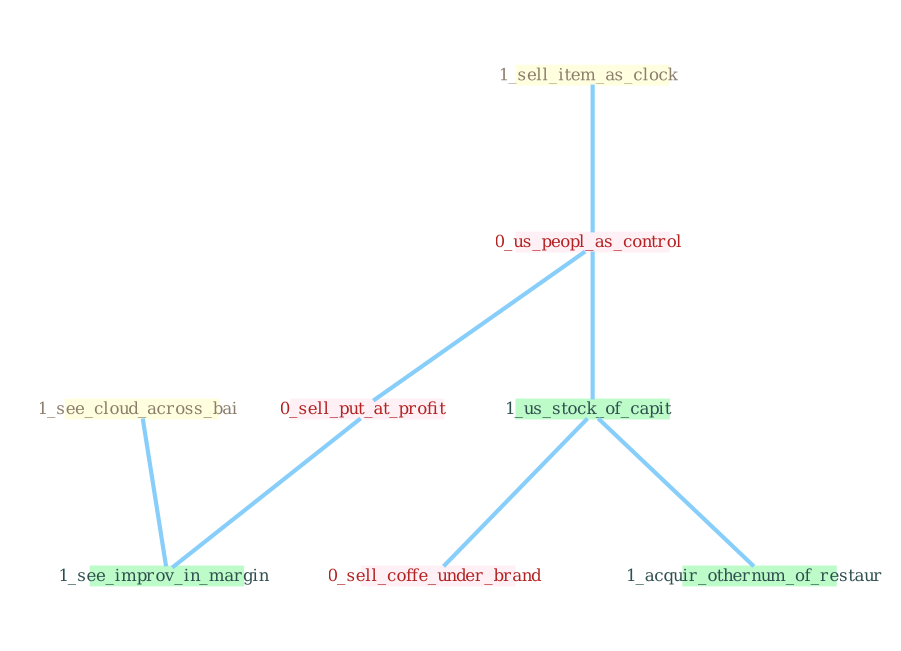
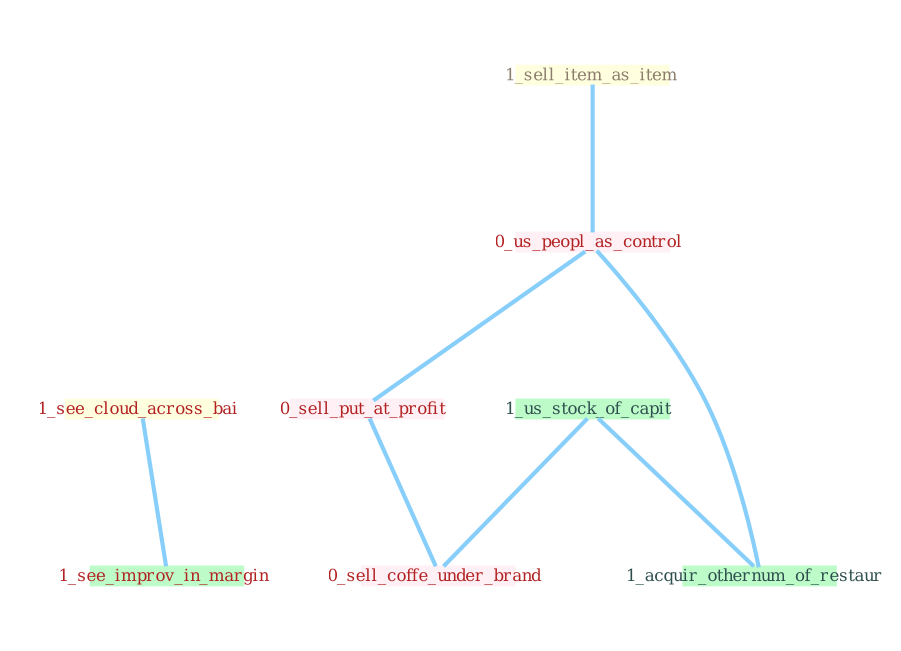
node "1_sell_item_as_clock": label "1_sell_item_as_clock" -> "1_sell_item_as_item"
edge "0_us_peopl_as_control" -- "1_us_stock_of_capit": now "0_us_peopl_as_control" -- "1_acquir_othernum_of_restaur"
node "1_see_cloud_across_bai": fontcolor #8b7d6b -> #b22222
edge "0_sell_put_at_profit" -- "1_see_improv_in_margin": now "0_sell_put_at_profit" -- "0_sell_coffe_under_brand"
node "1_see_improv_in_margin": fontcolor #2f4f4f -> #b22222
